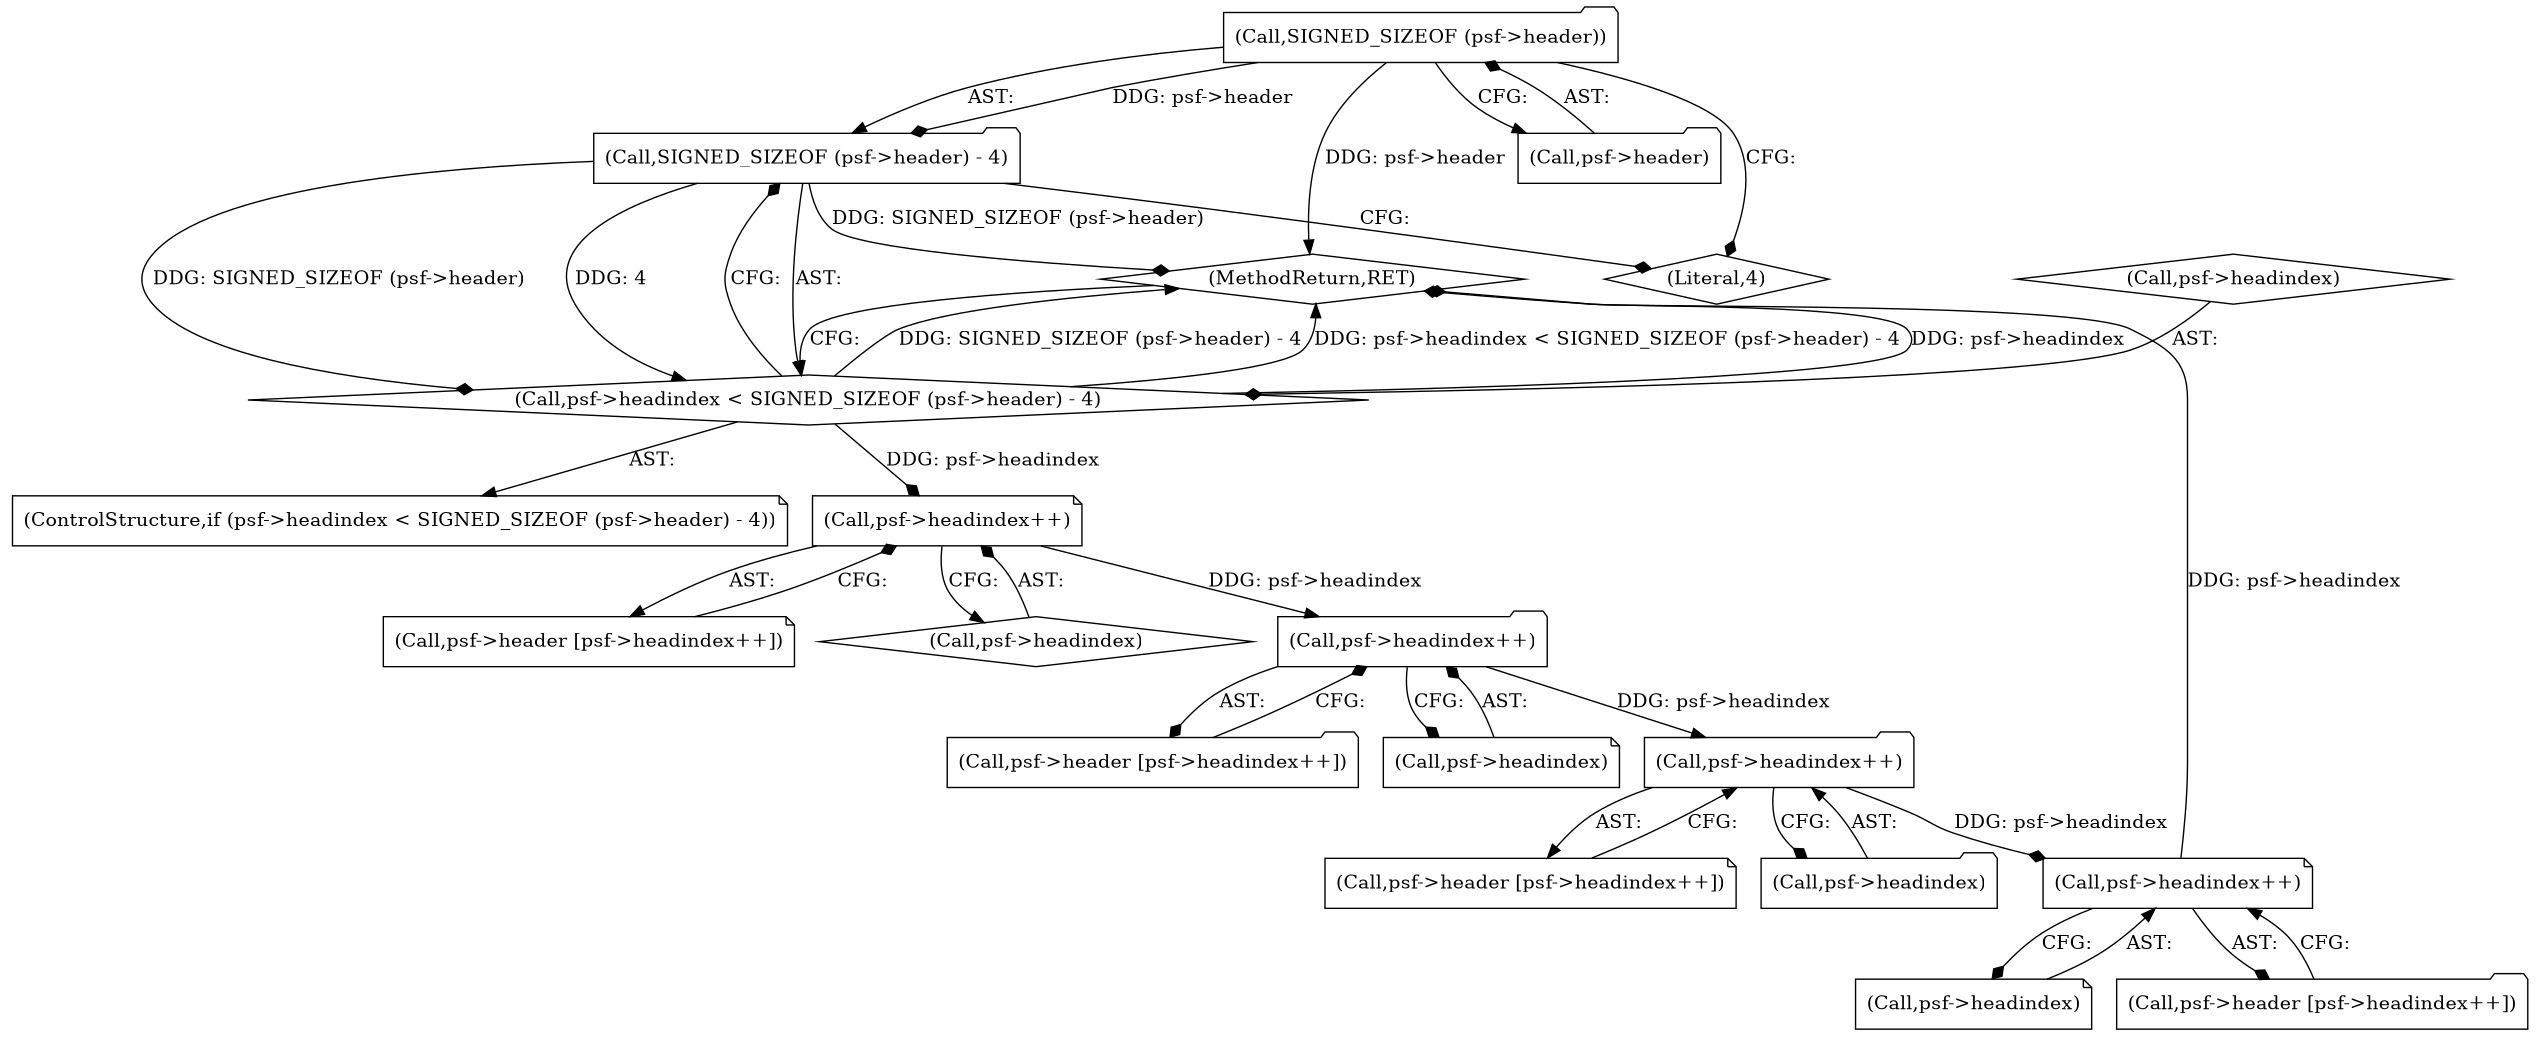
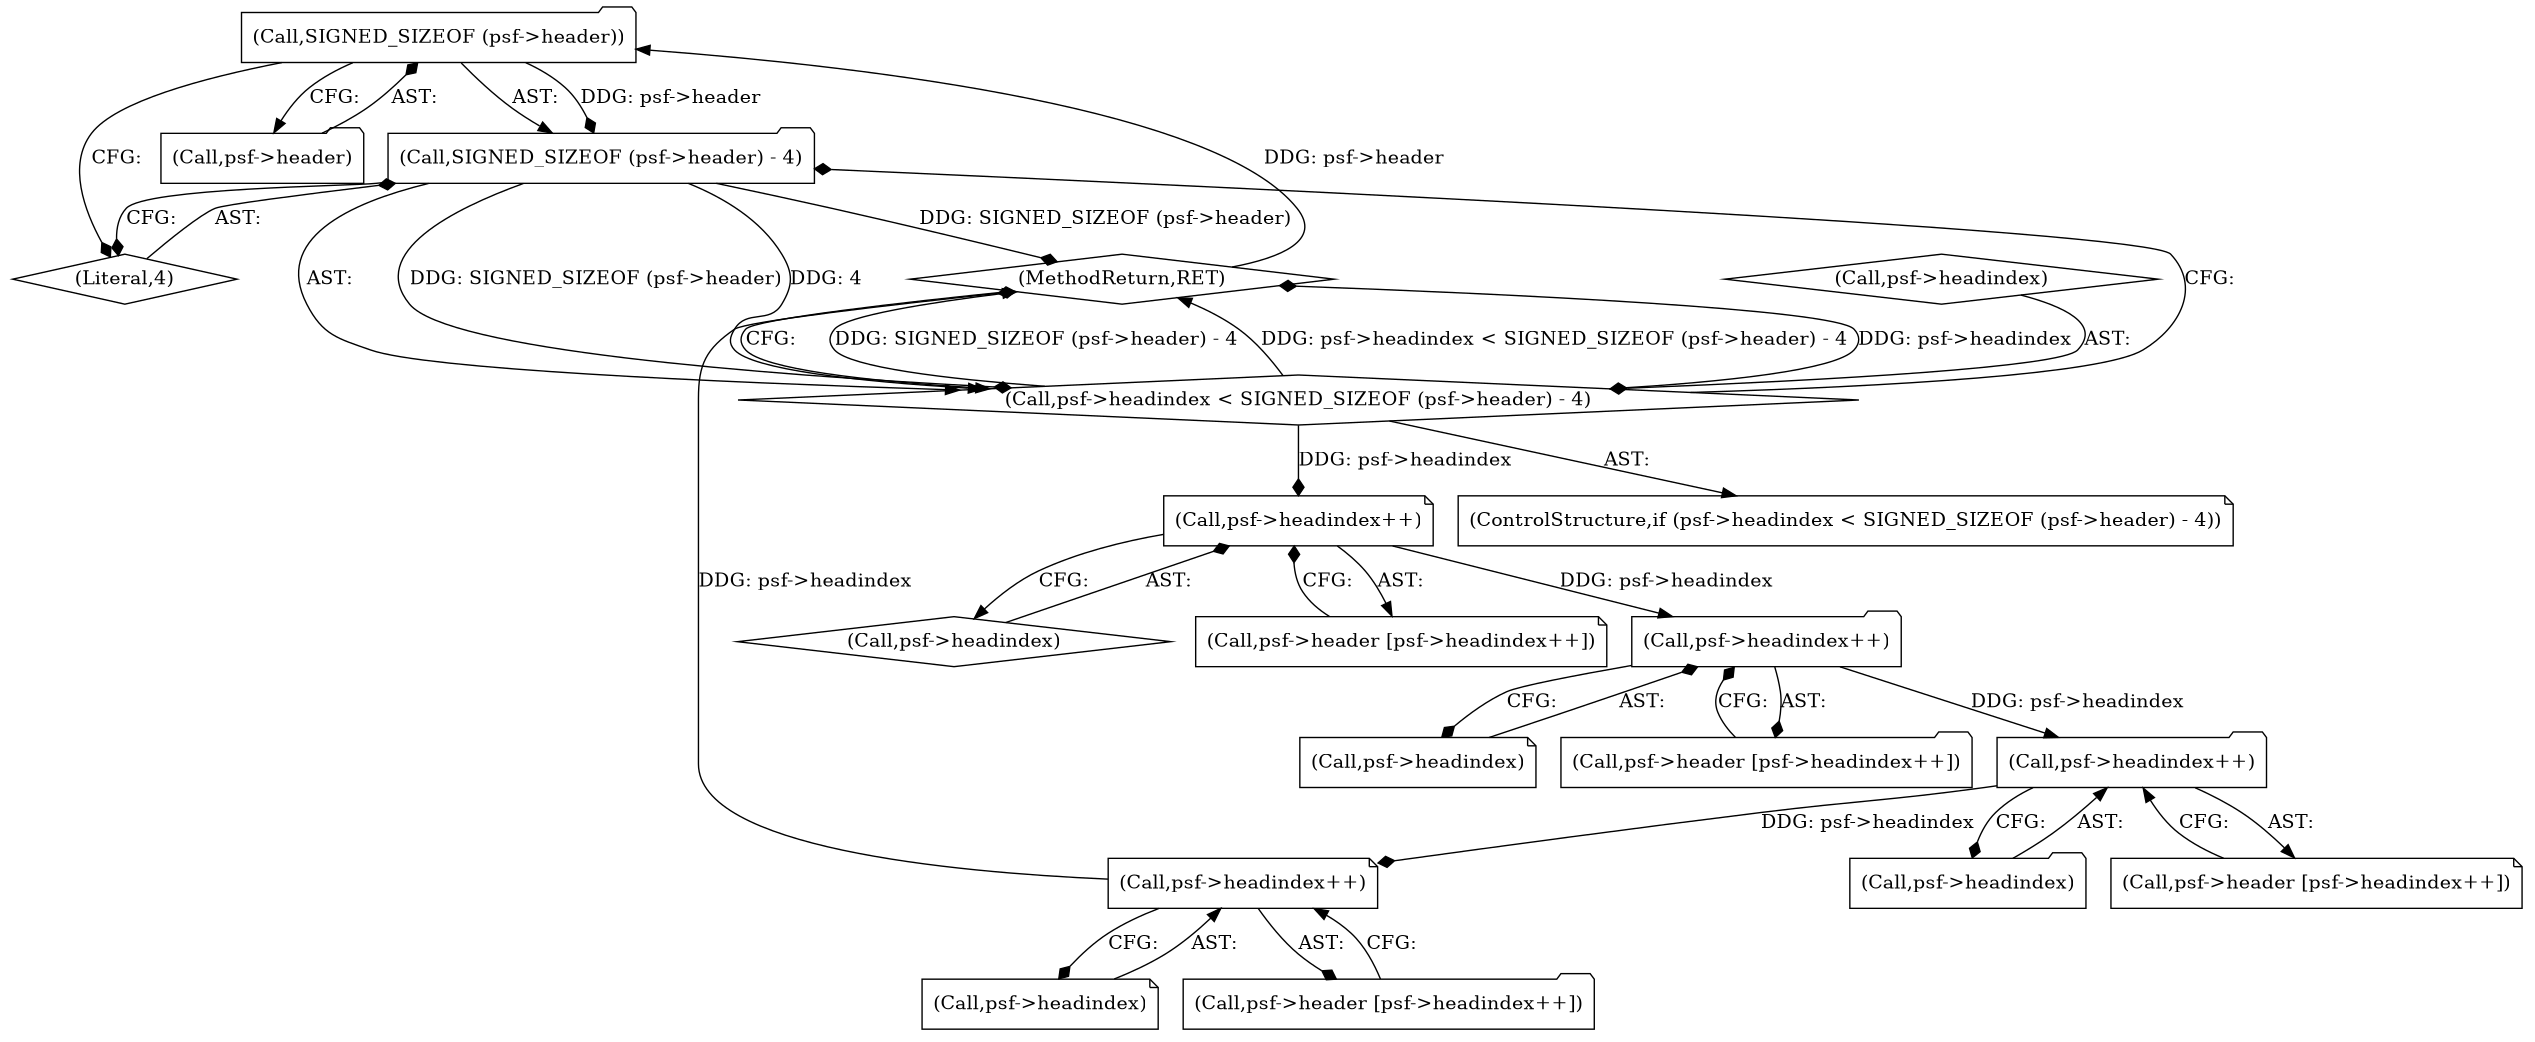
edge "(Call,SIGNED_SIZEOF (psf->header))" -> "(MethodReturn,RET)": reversed
edge "(Literal,4)" -> "(Call,SIGNED_SIZEOF (psf->header) - 4)": added, label "AST:"
